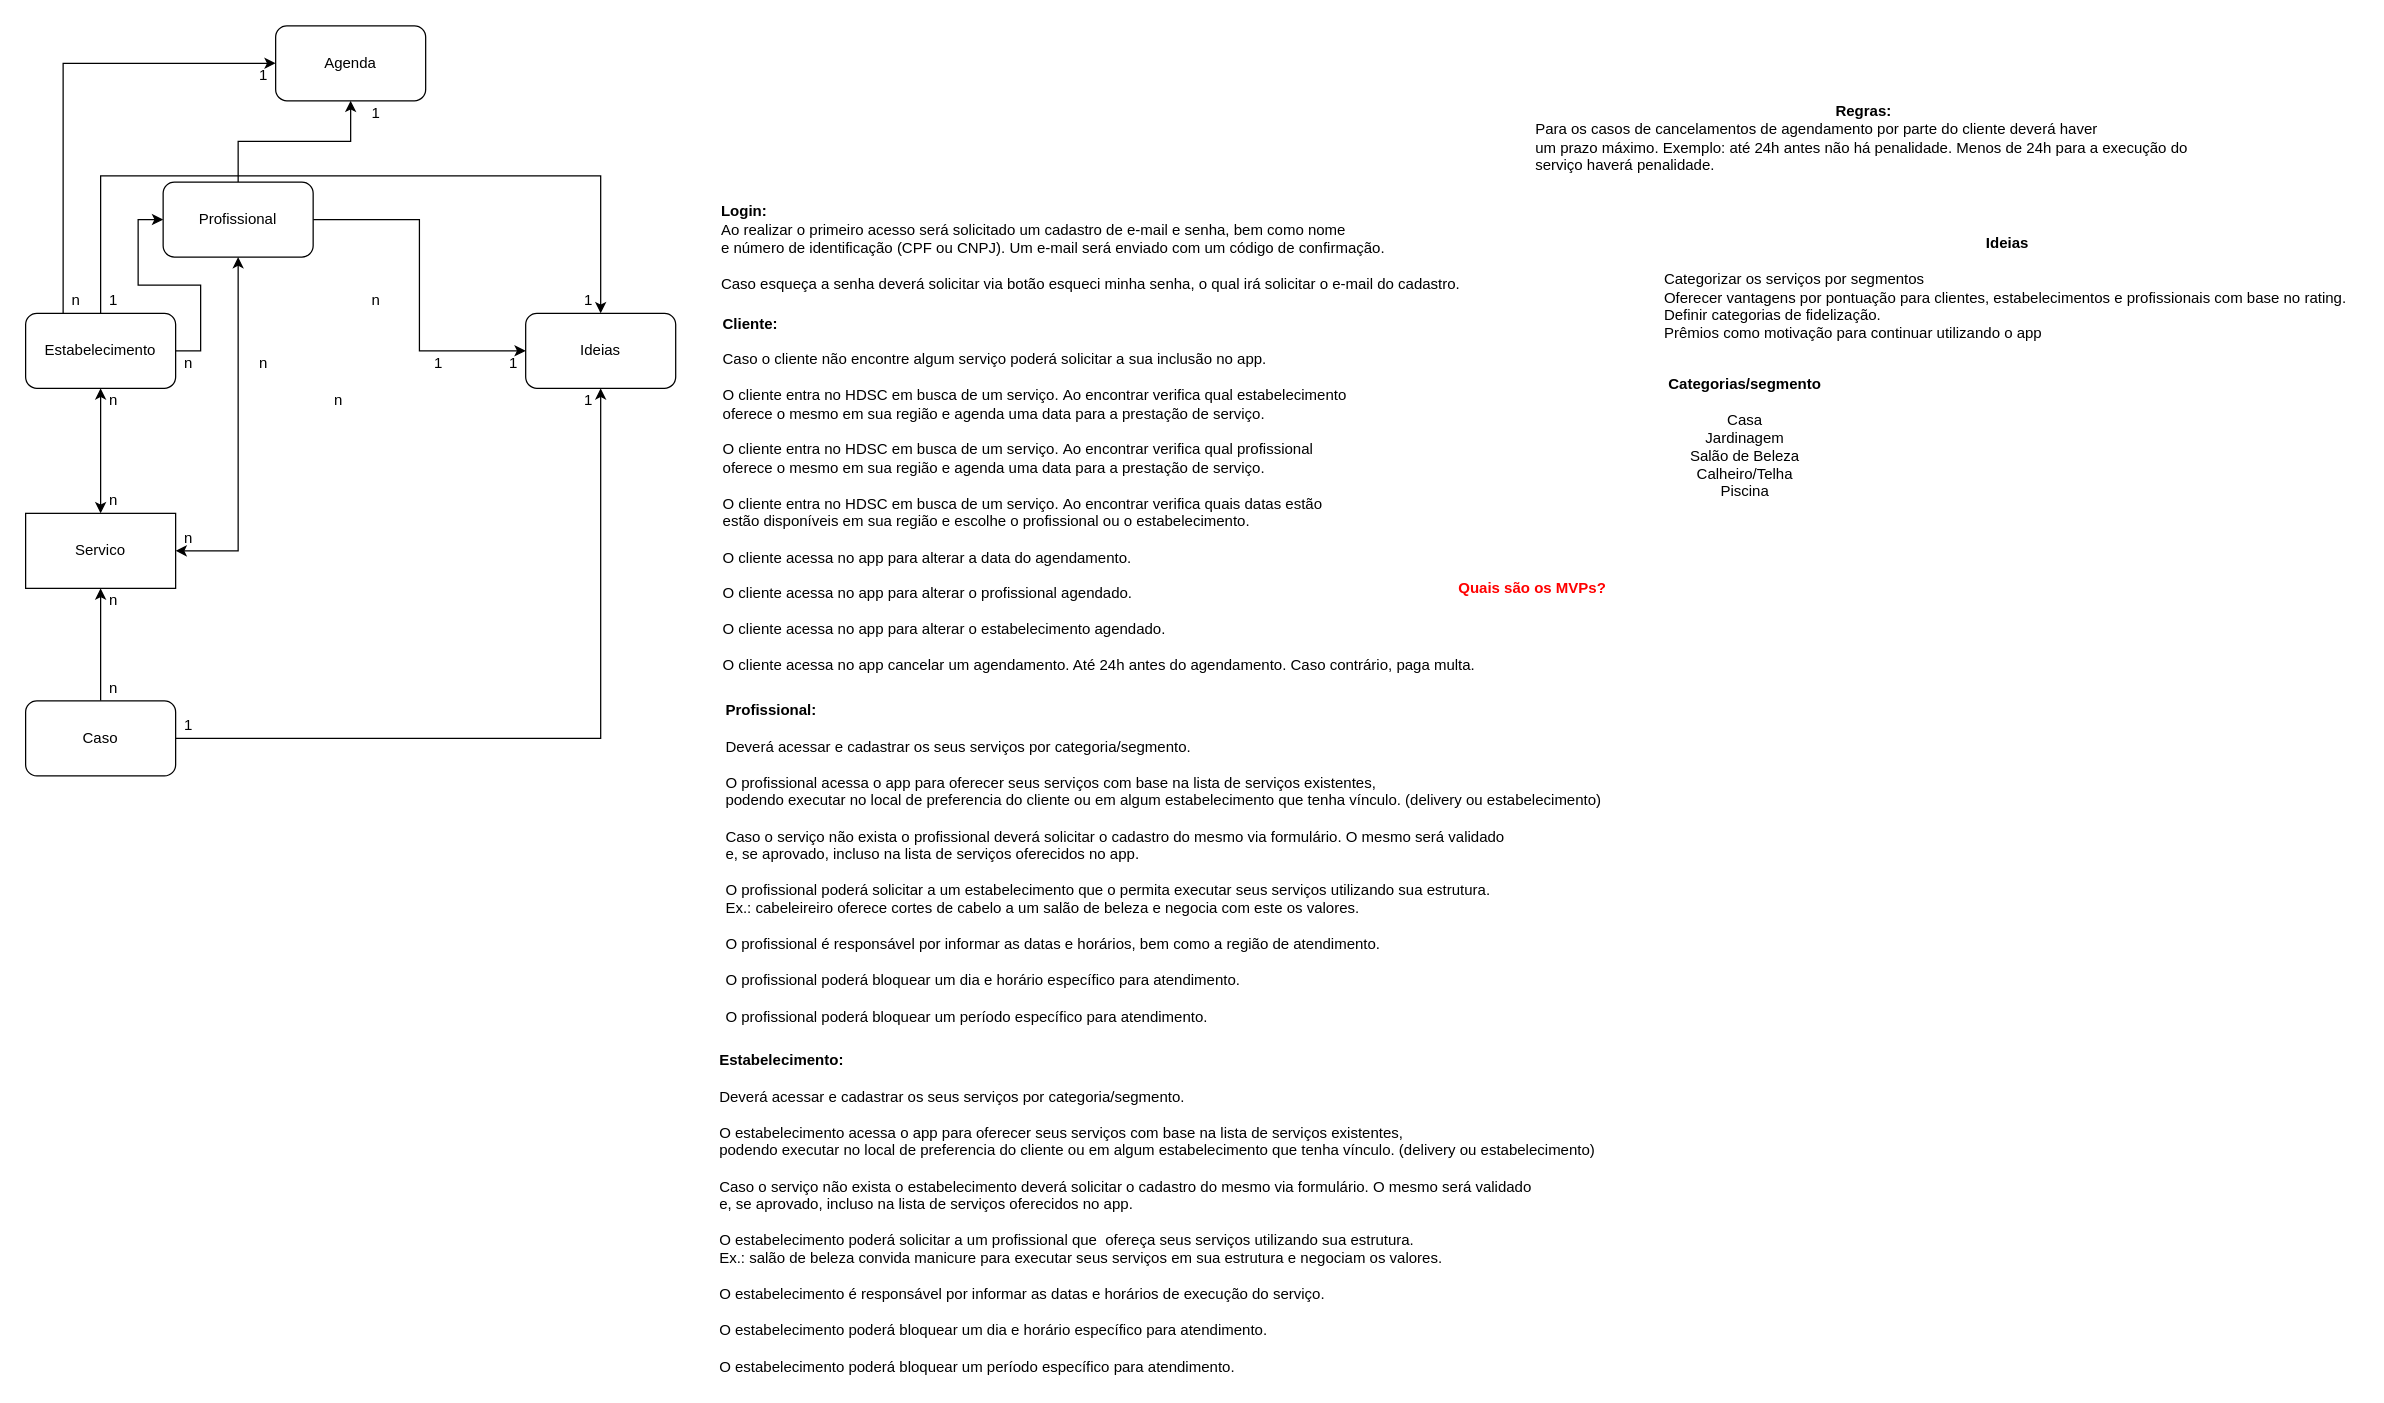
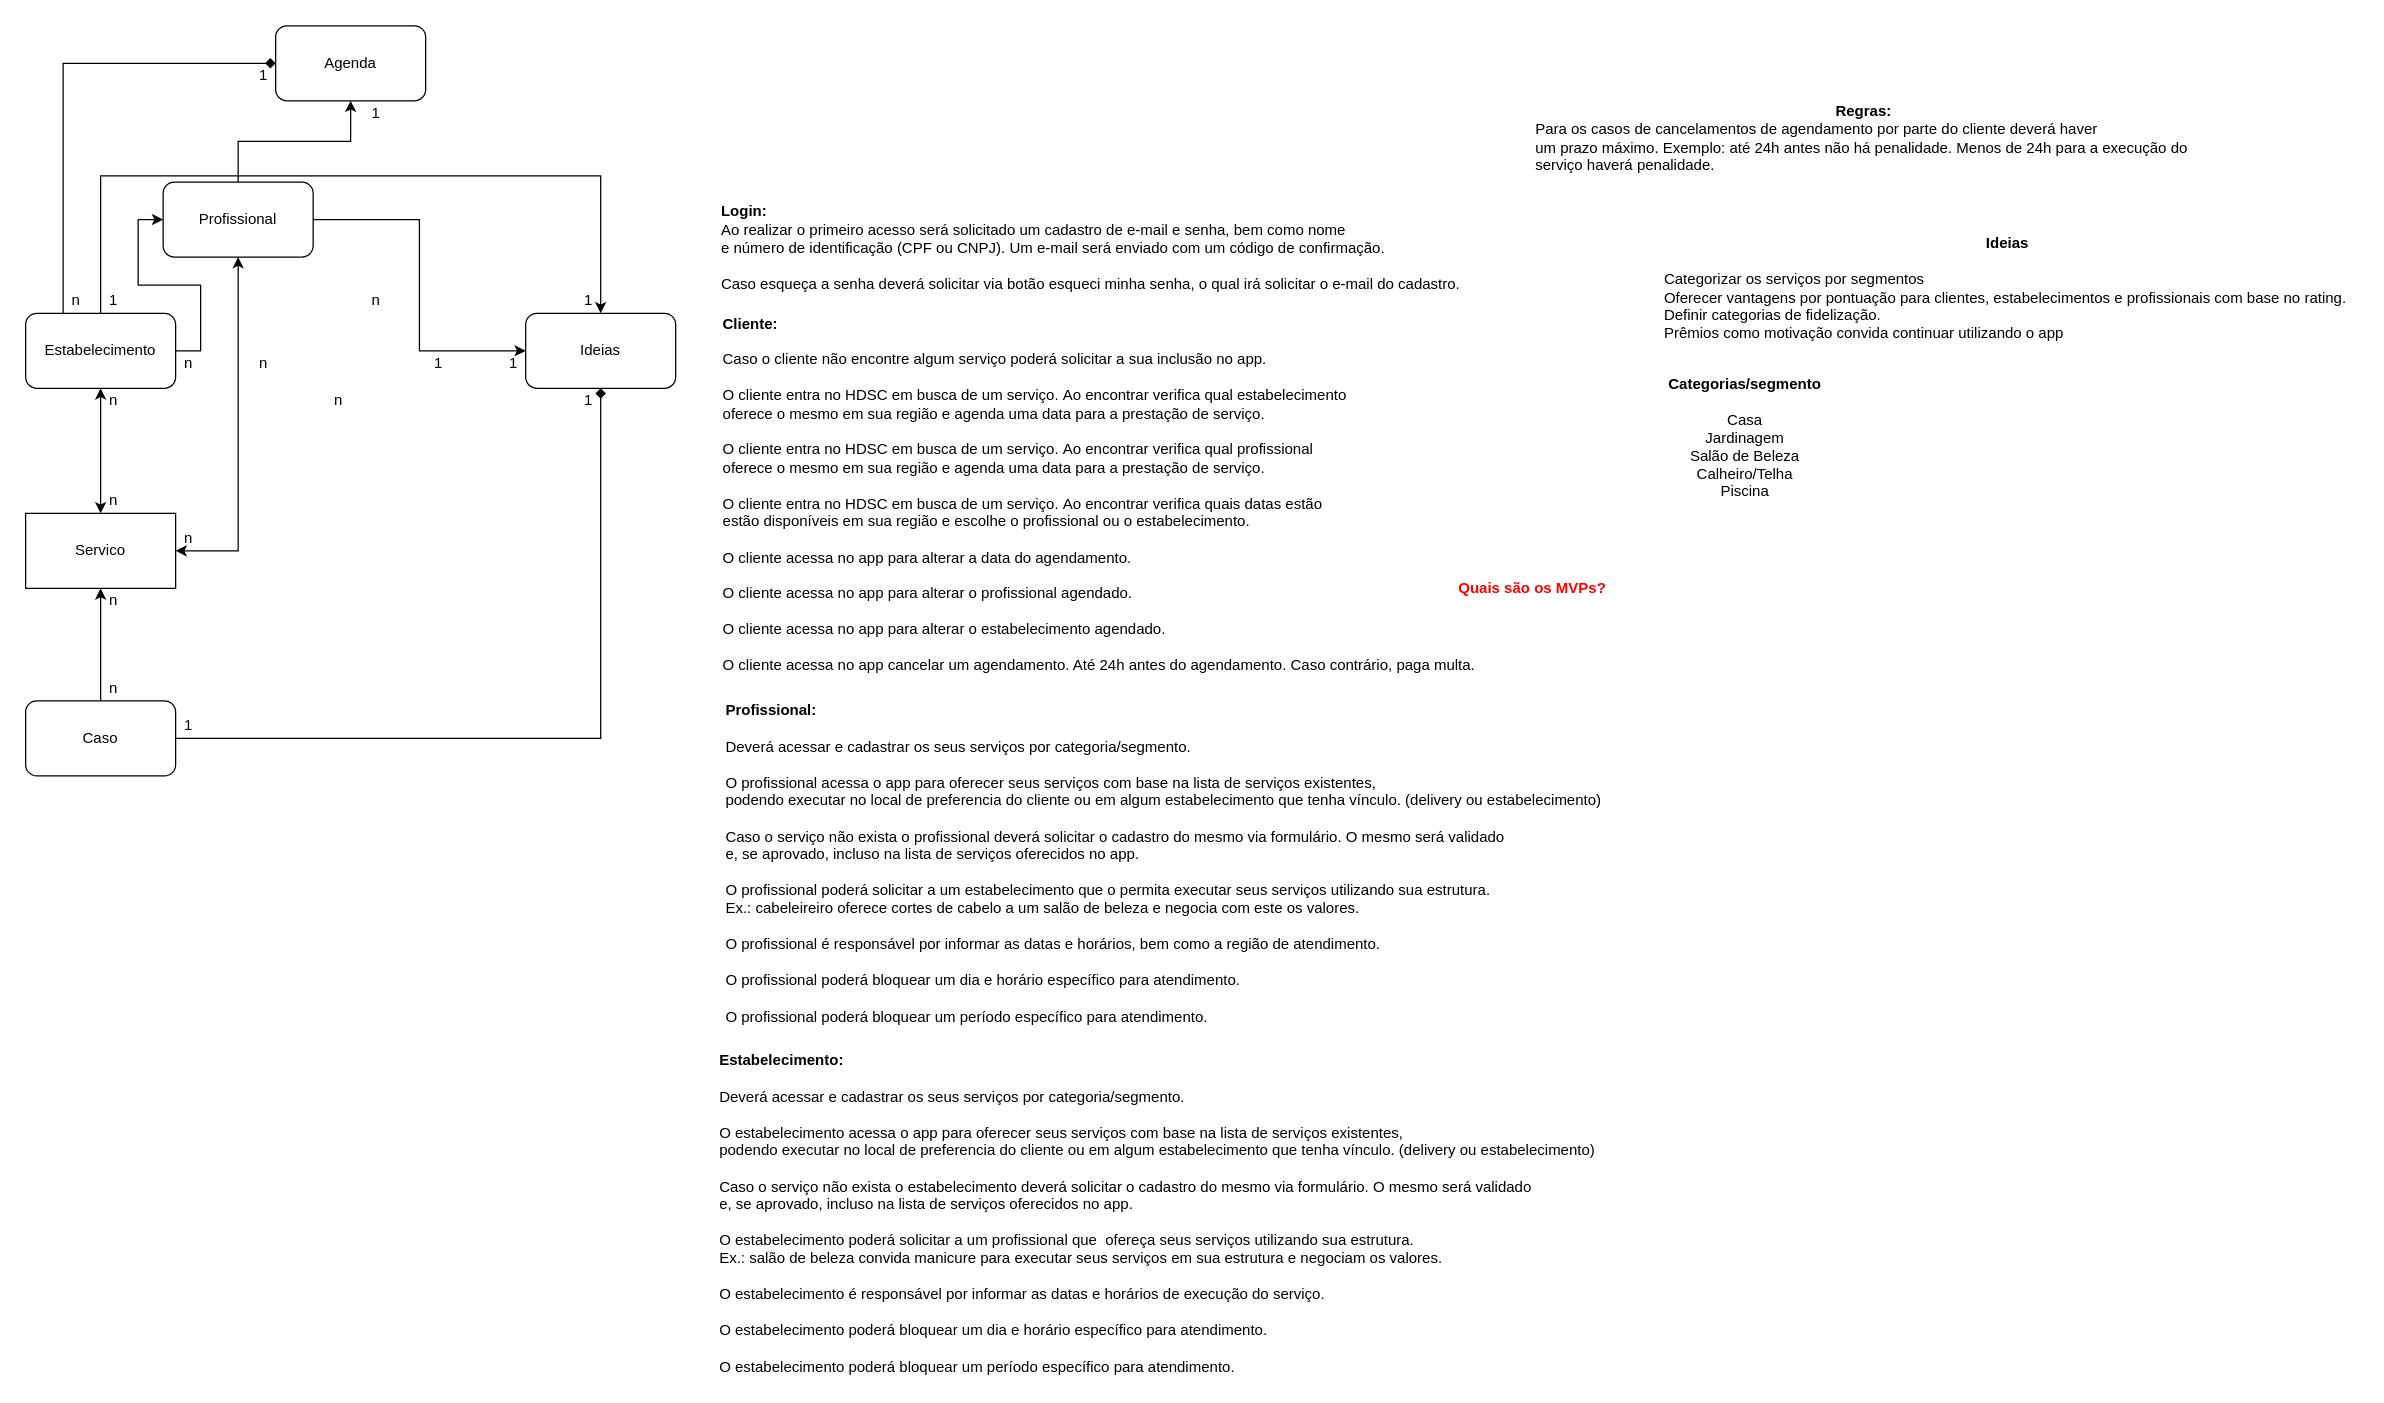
edge "Estabelecimento" -> "Agenda": arrowhead classic -> diamond
node "Ideias Categorizar os serviços por segmentos Oferecer vantagens por pontuação para clientes, estabelecimentos e profissionais com base no rating. Definir categorias de fidelização. Prêmios como motivação para continuar utilizando o app": label "Ideias Categorizar os serviços por segmentos Oferecer vantagens por pontuação para clientes, estabelecimentos e profissionais com base no rating. Definir categorias de fidelização. Prêmios como motivação para continuar utilizando o app" -> "Ideias Categorizar os serviços por segmentos Oferecer vantagens por pontuação para clientes, estabelecimentos e profissionais com base no rating. Definir categorias de fidelização. Prêmios como motivação convida continuar utilizando o app"
edge "Caso" -> "Ideias": arrowhead classic -> diamond
